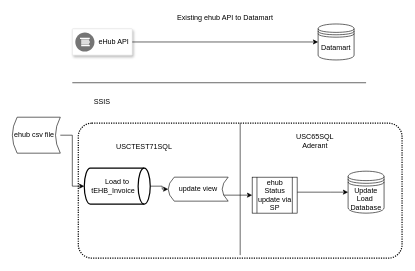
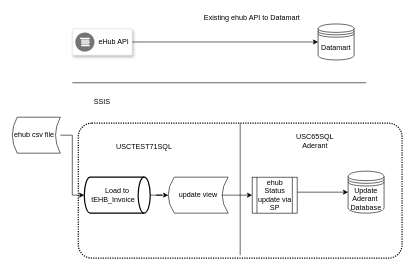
node "Existing ehub API to Datamart": moved (225, 18) -> (252, 18)
node "Load to tEHB_Invoice": moved (117, 186) -> (117, 195)
node "update view": size 60x24 -> 60x36
node "Update Load Database": label "Update Load Database" -> "Update Aderant Database"
